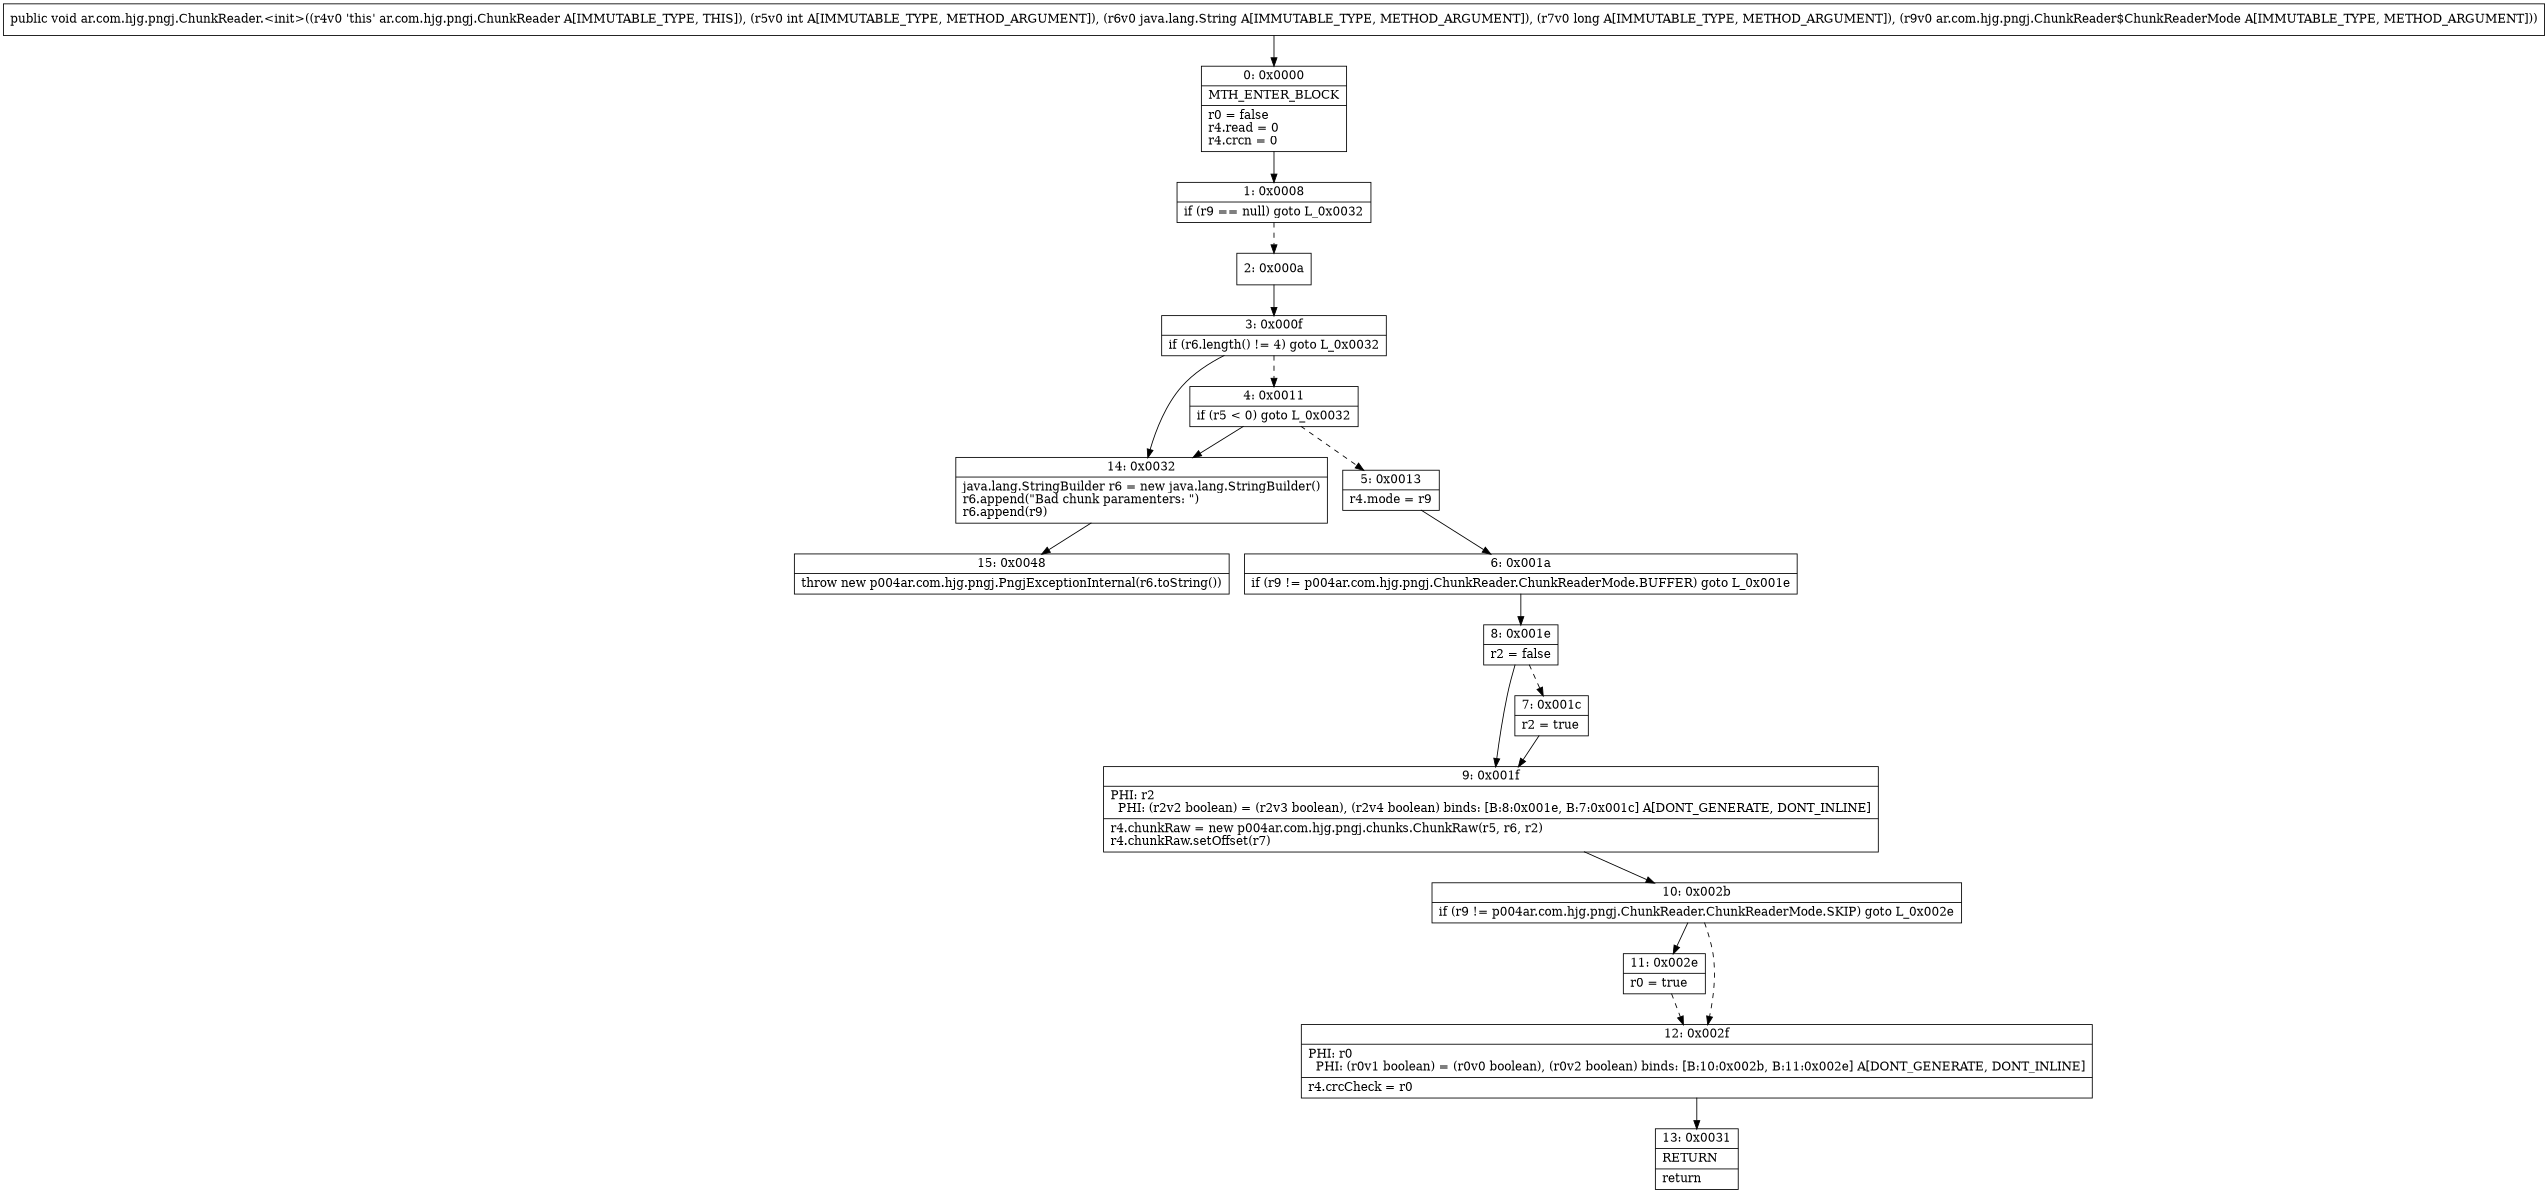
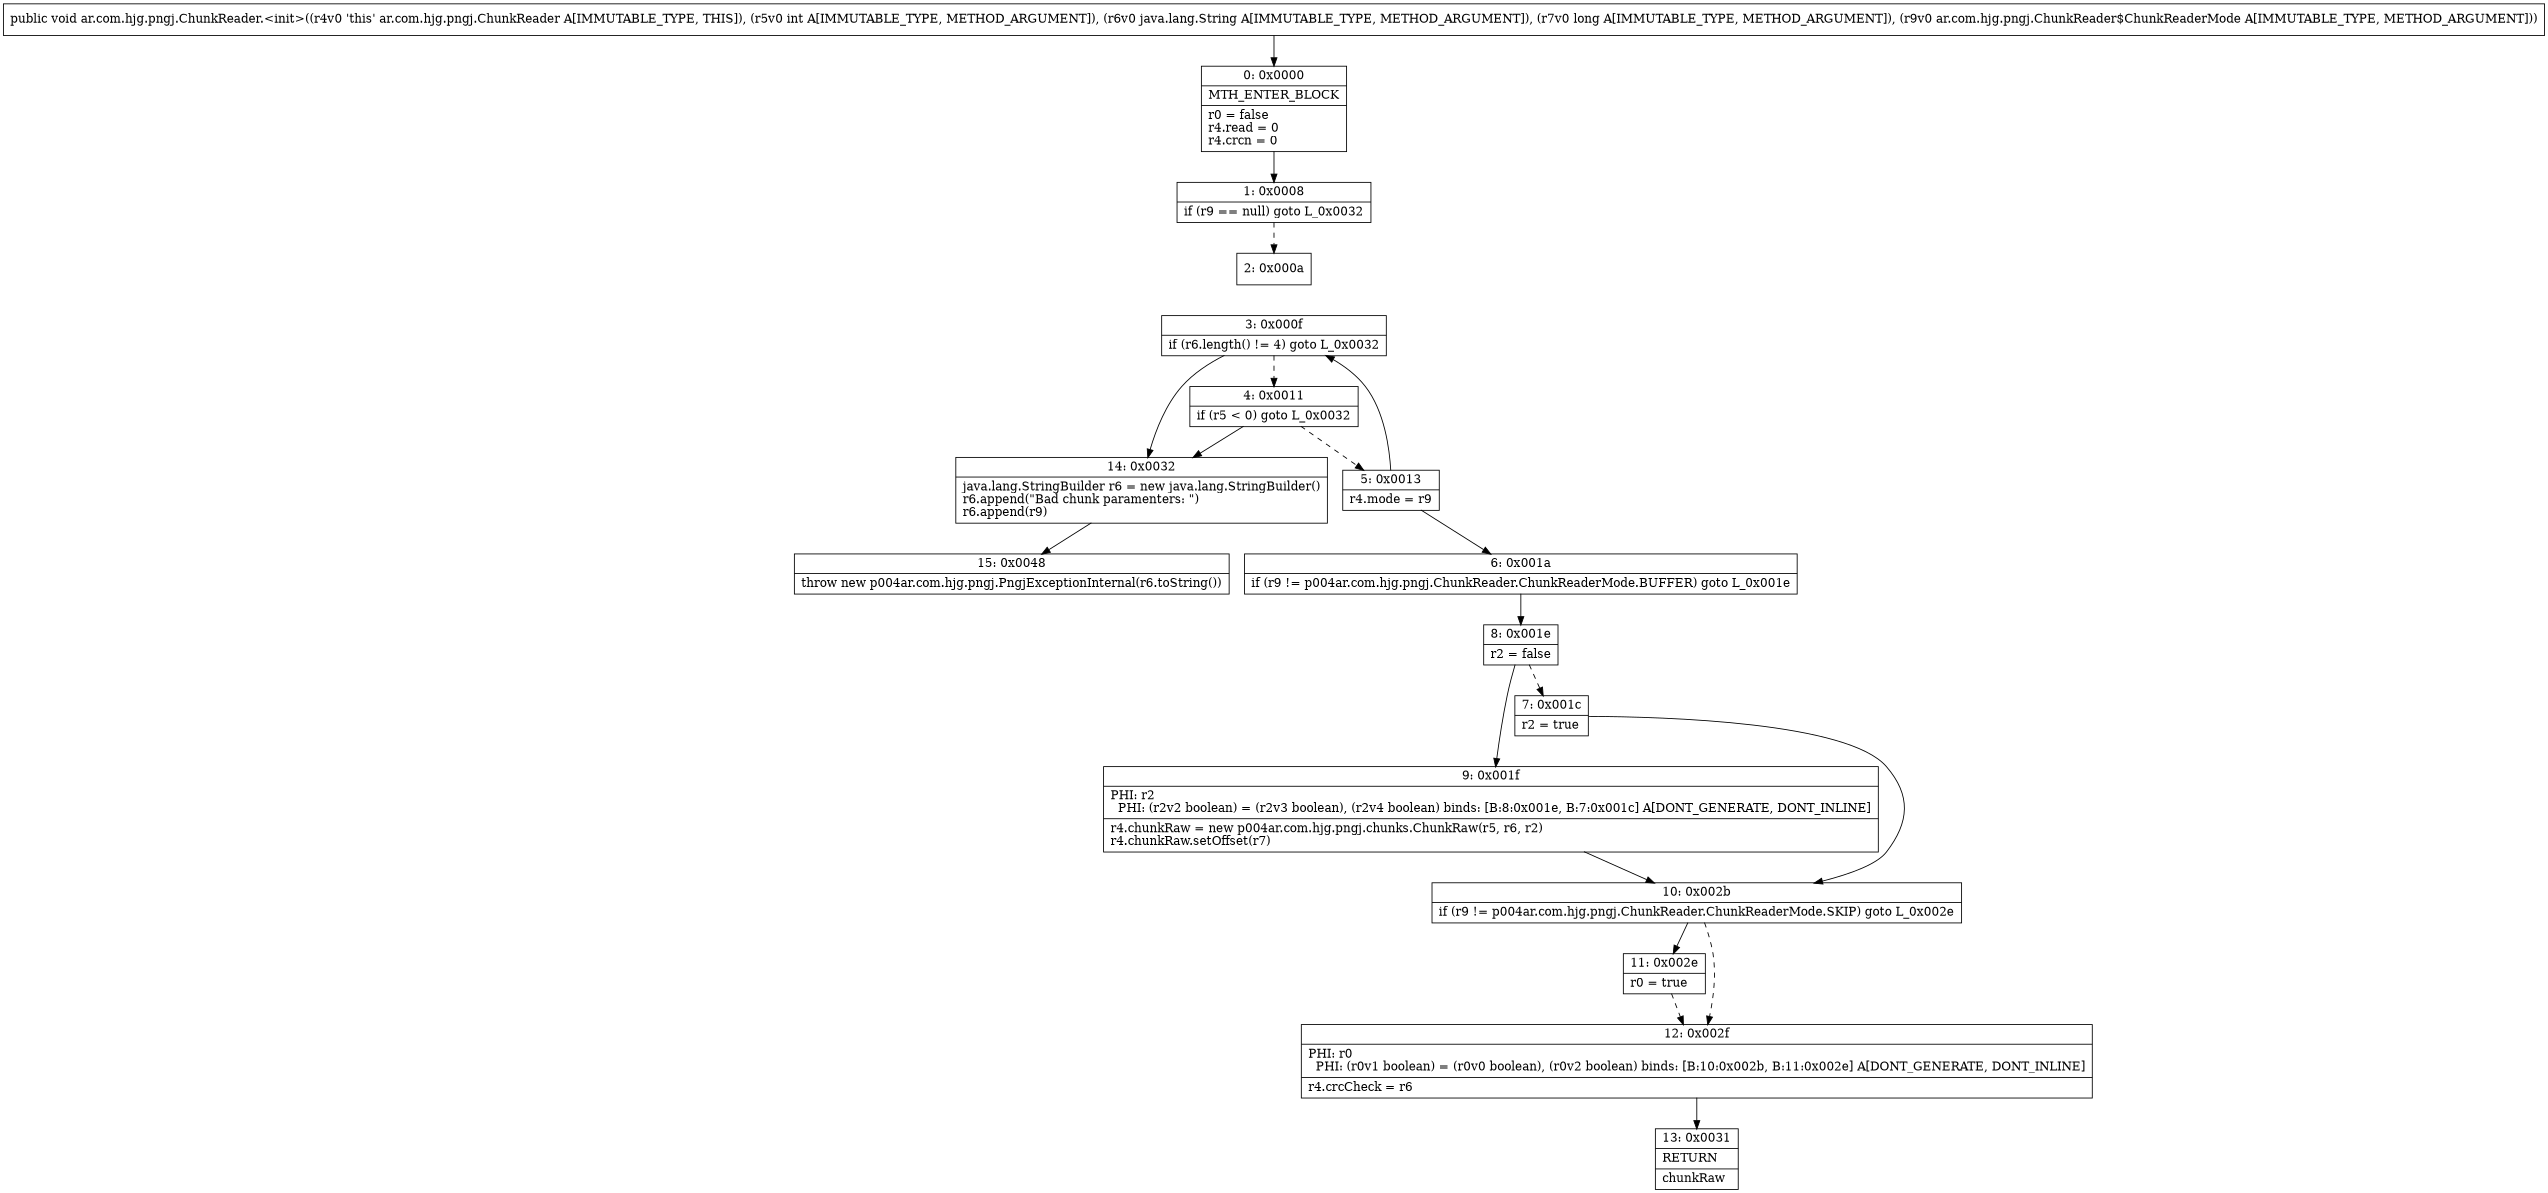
edge "2: 0x000a" -> "3: 0x000f": now "5: 0x0013" -> "3: 0x000f"
edge "7: 0x001c" -> "9: 0x001f": now "7: 0x001c" -> "10: 0x002b"
node "12: 0x002f": text "r4.crcCheck = r0" -> "r4.crcCheck = r6"
node "13: 0x0031": text "return" -> "chunkRaw"
